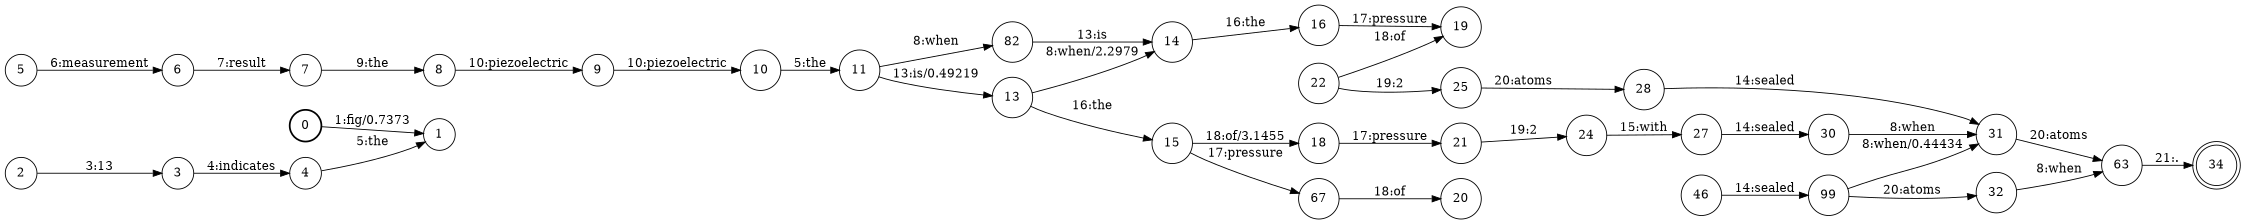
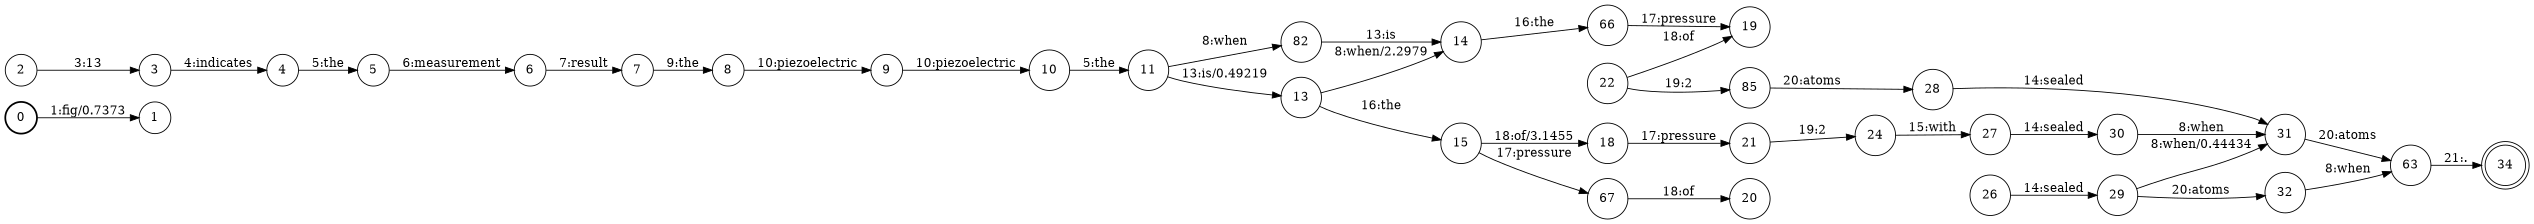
node "16": label "16" -> "66"
node "25": label "25" -> "85"
edge "4" -> "1": now "4" -> "5"
node "46": label "46" -> "26"
node "99": label "99" -> "29"
